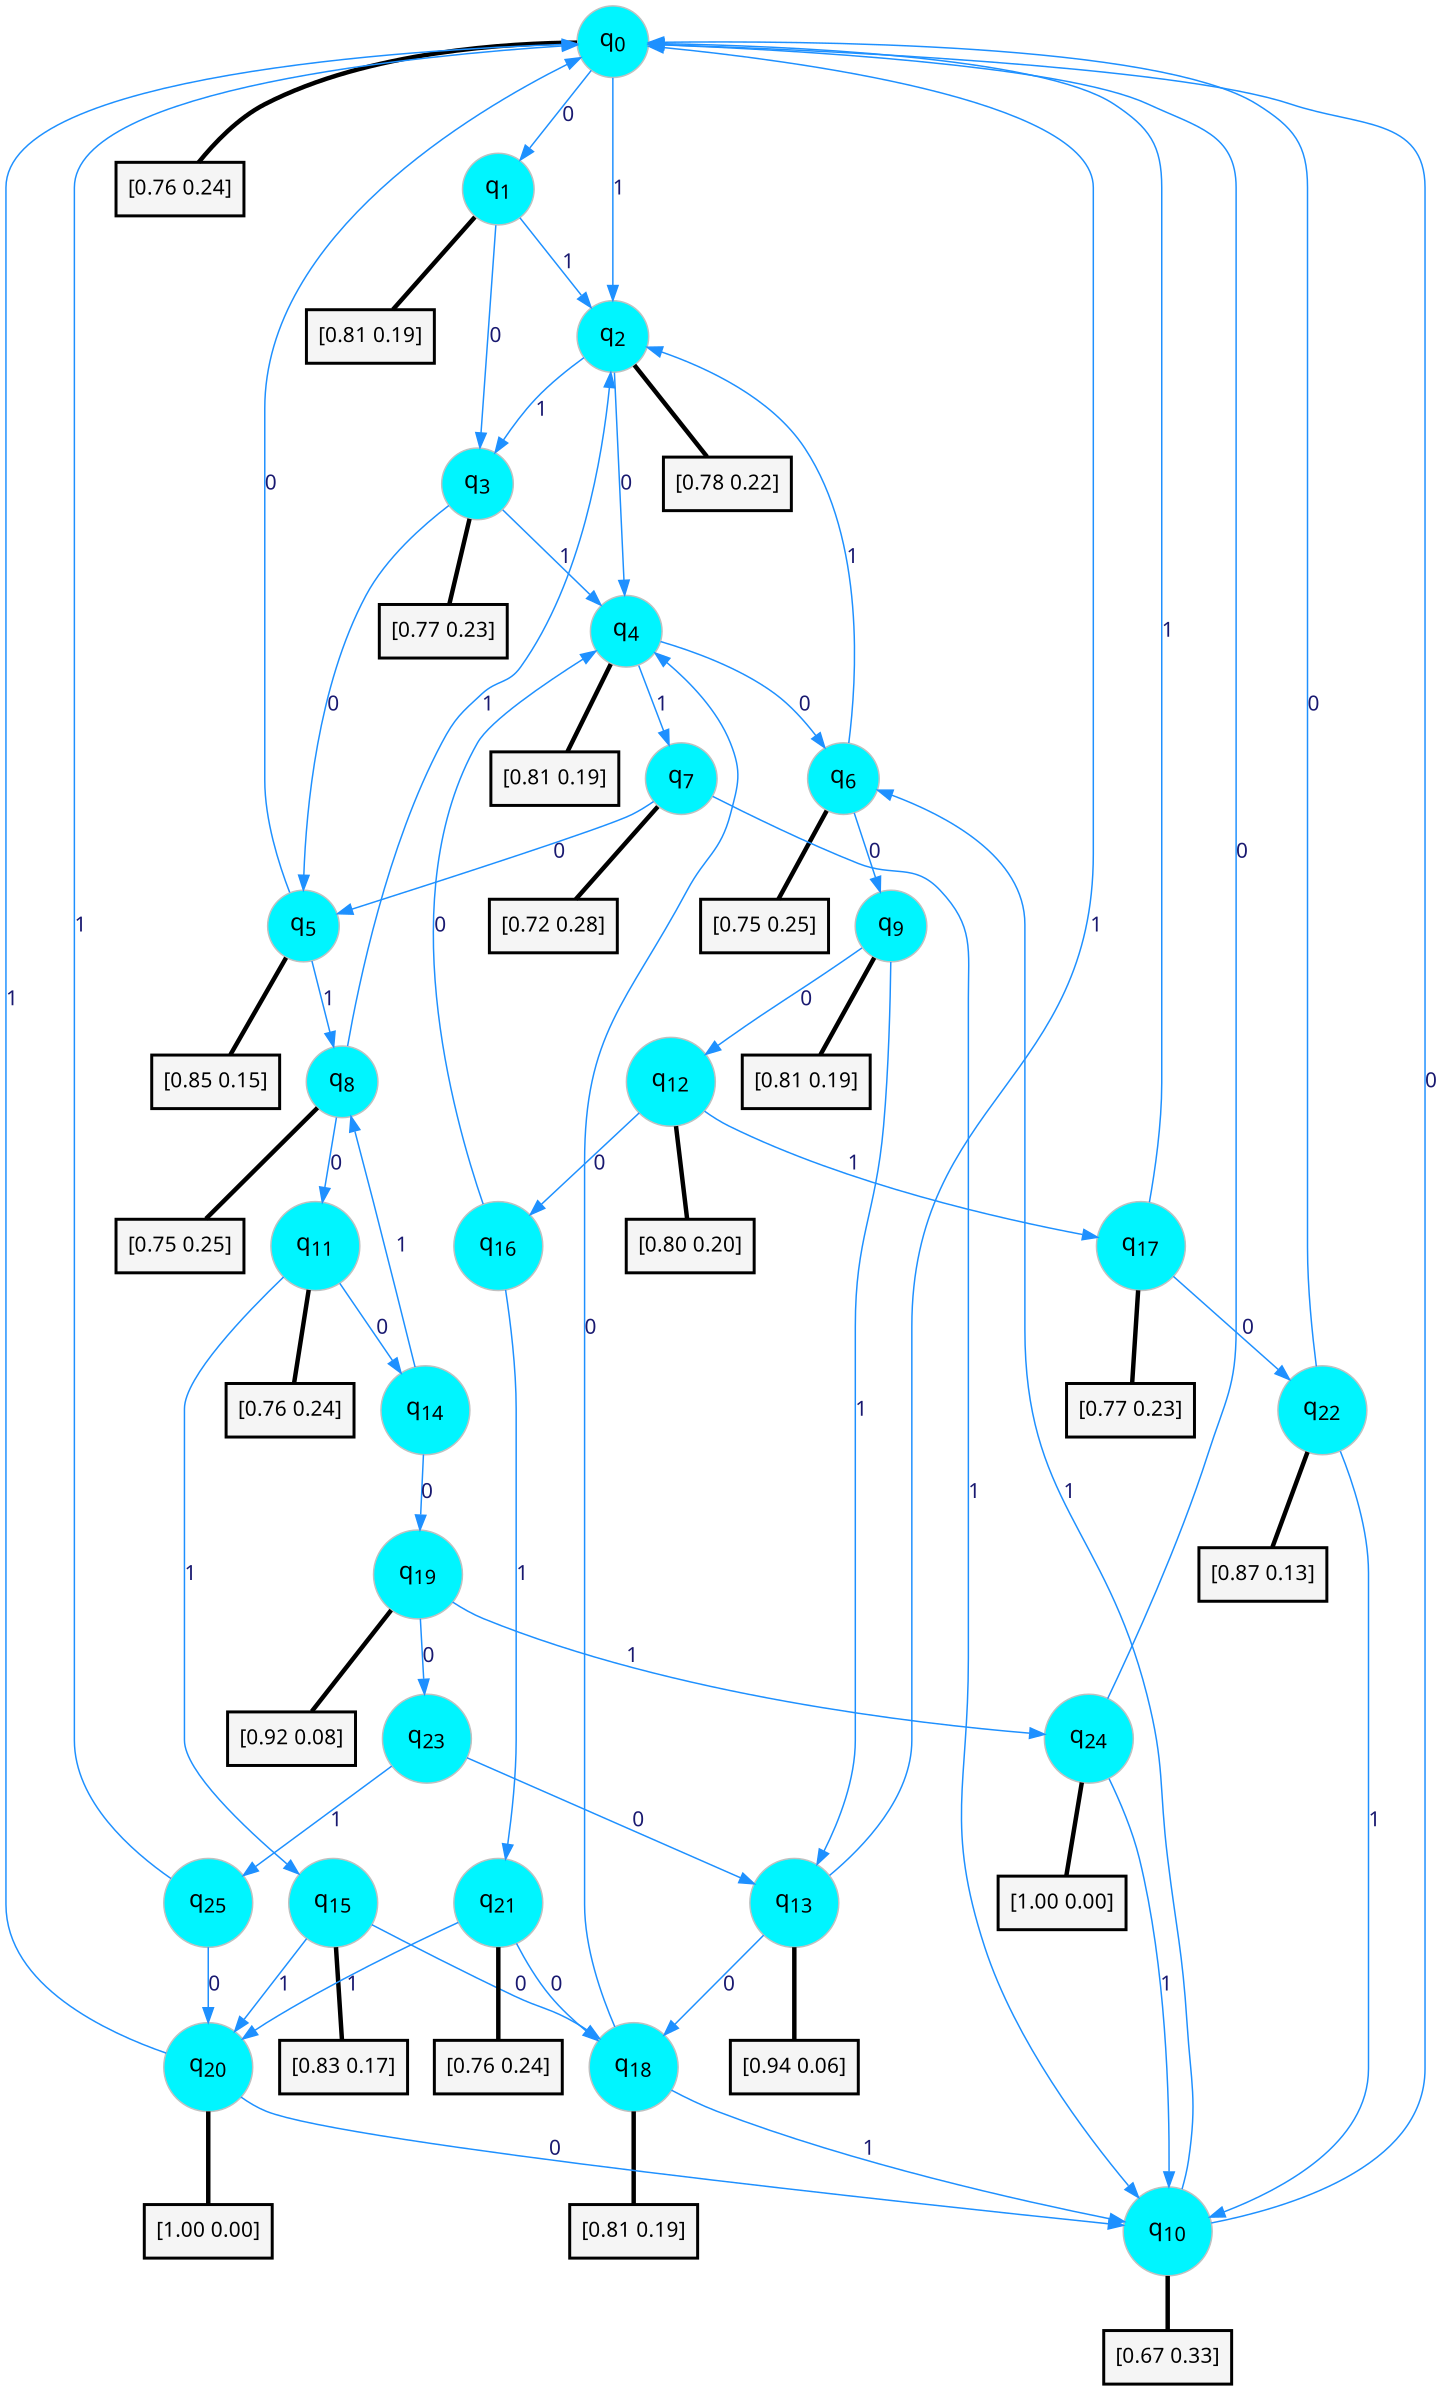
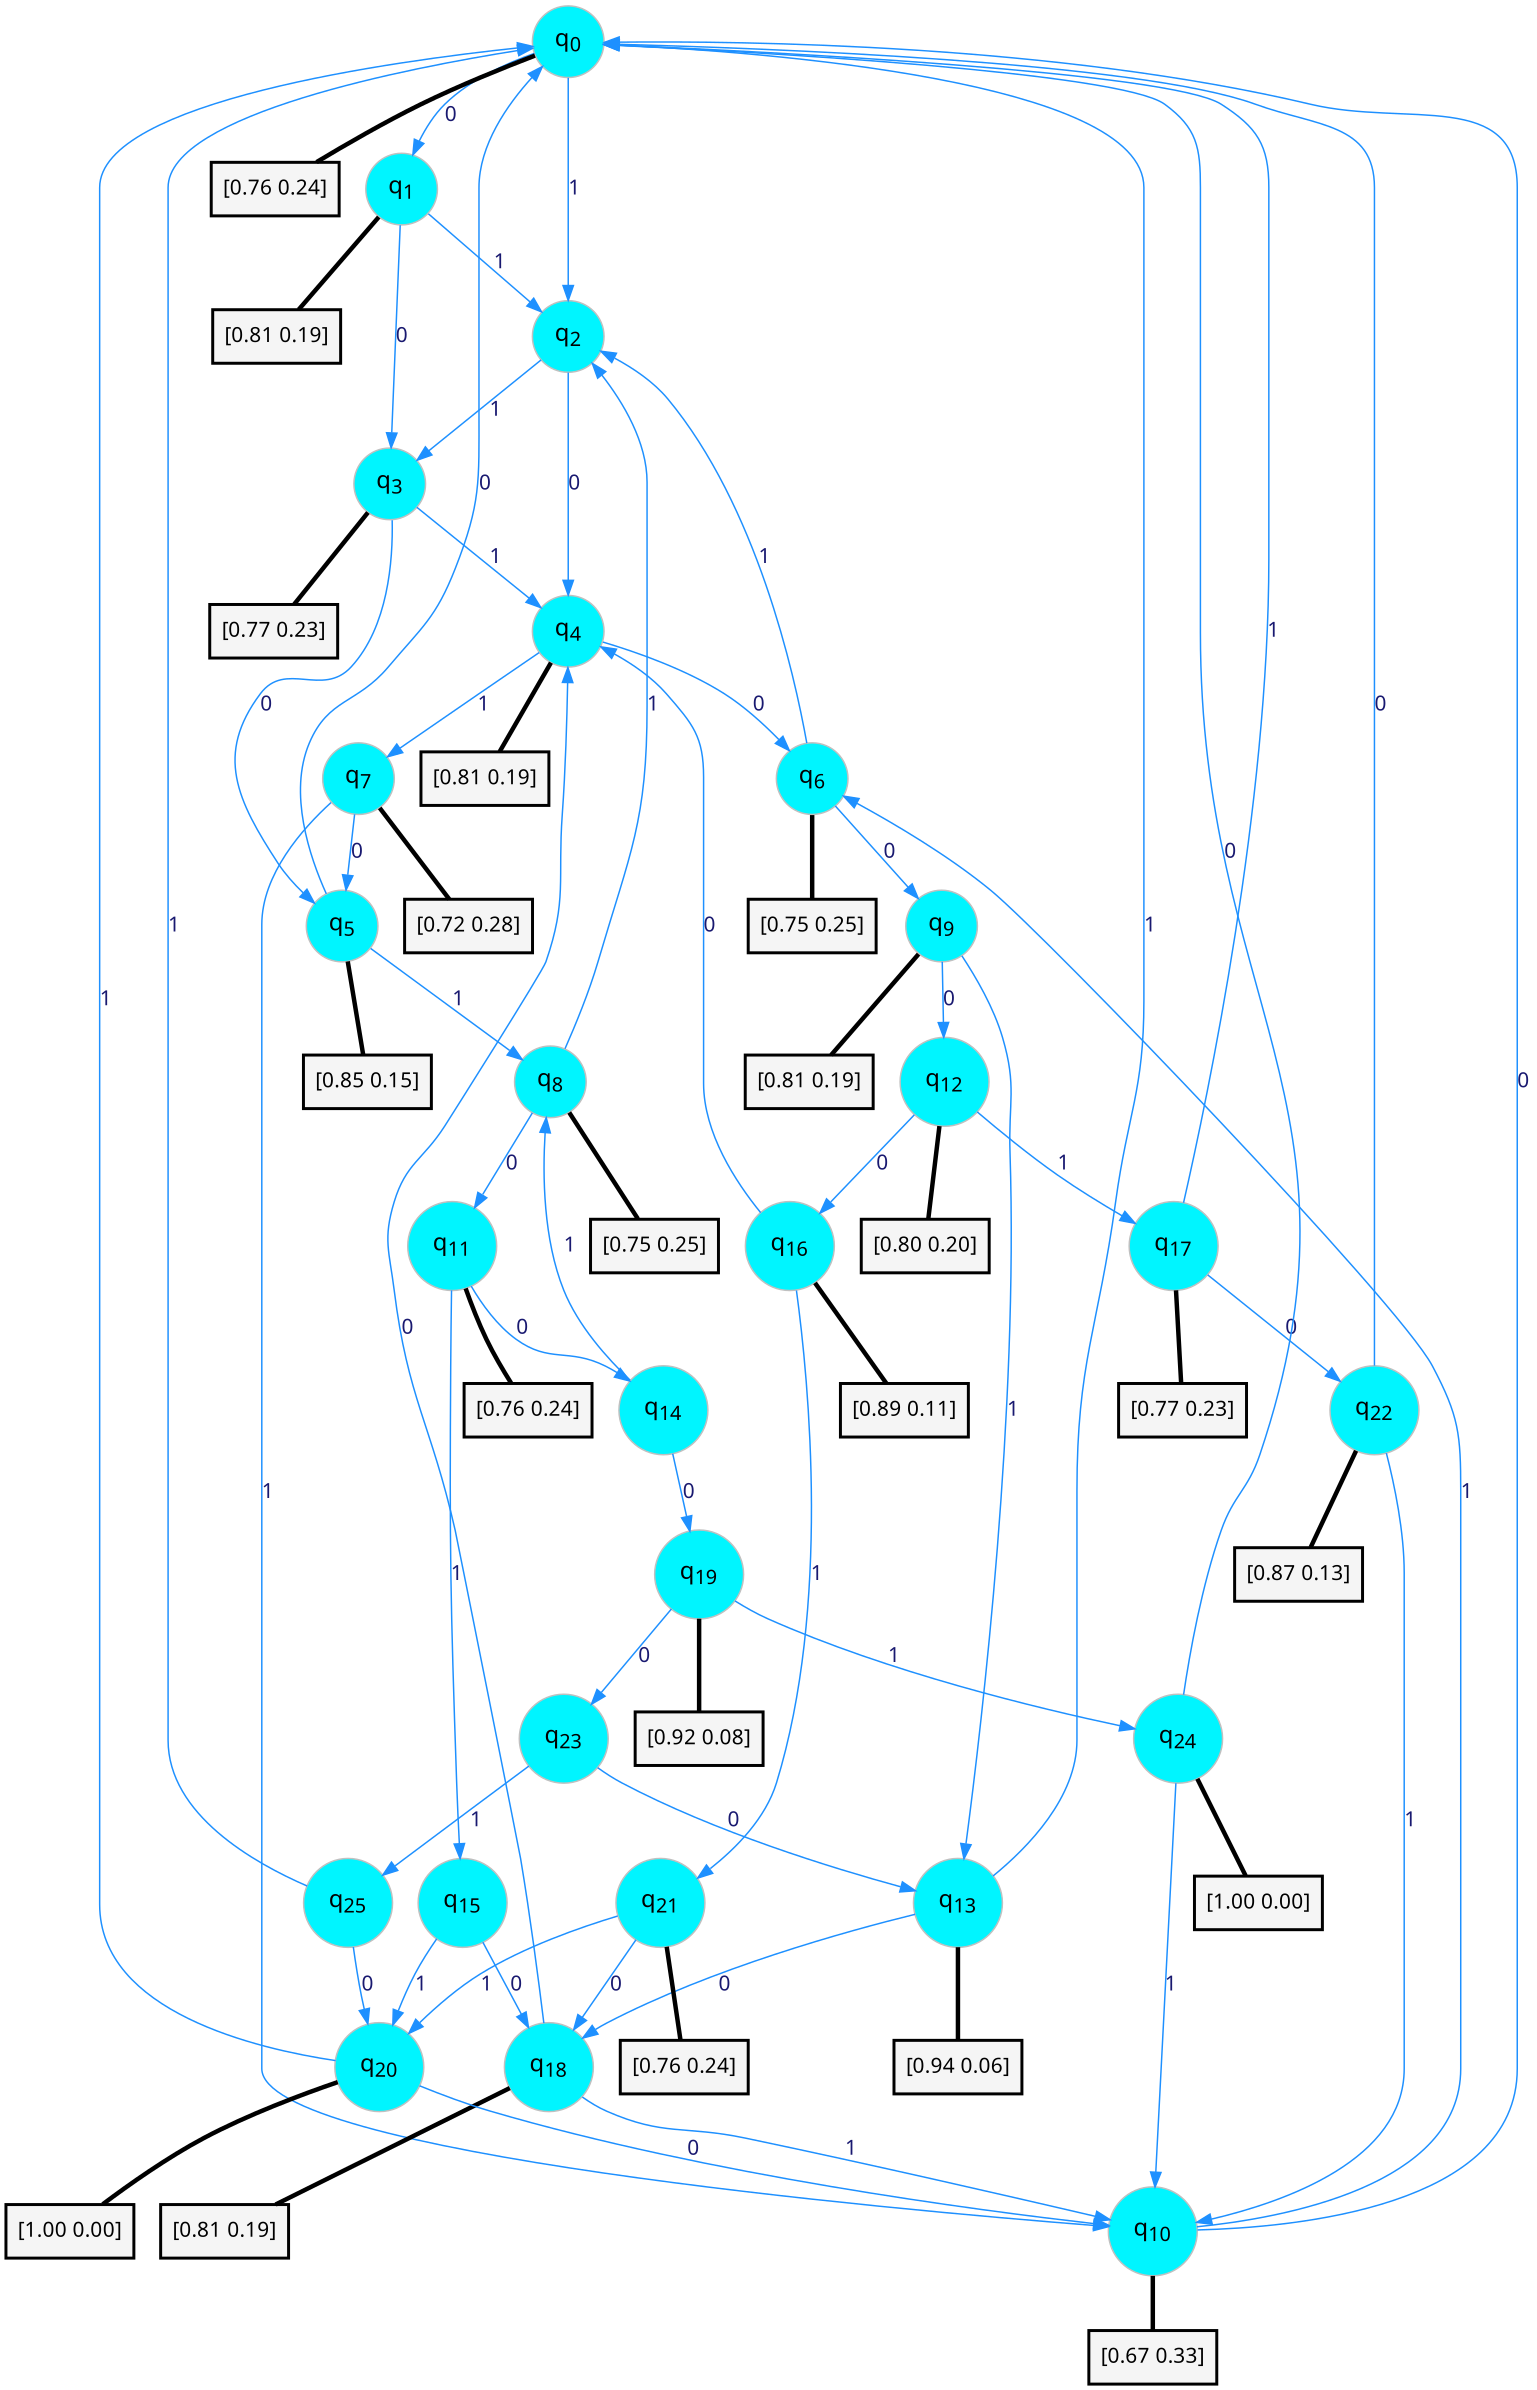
node "[0.78 0.22]": removed
node "[0.89 0.11]": added
node "[0.83 0.17]": removed
